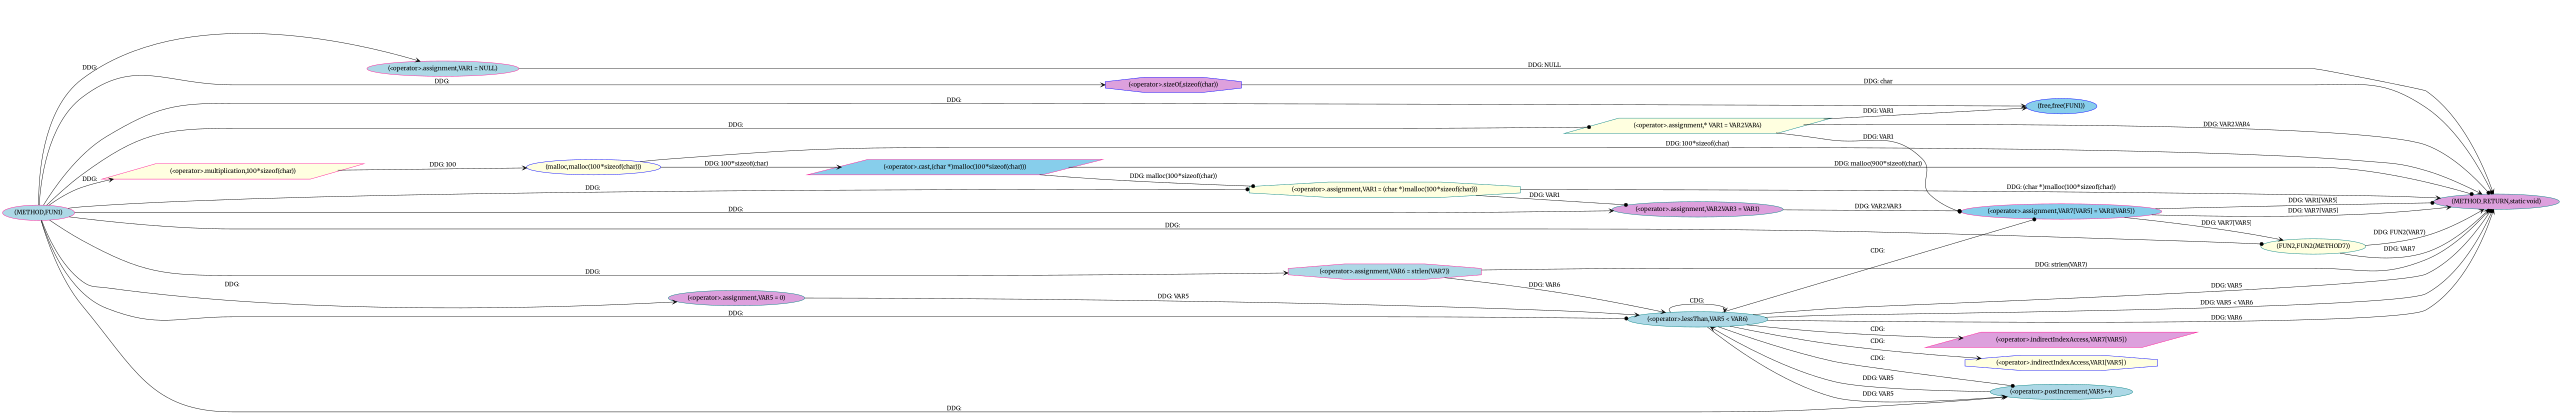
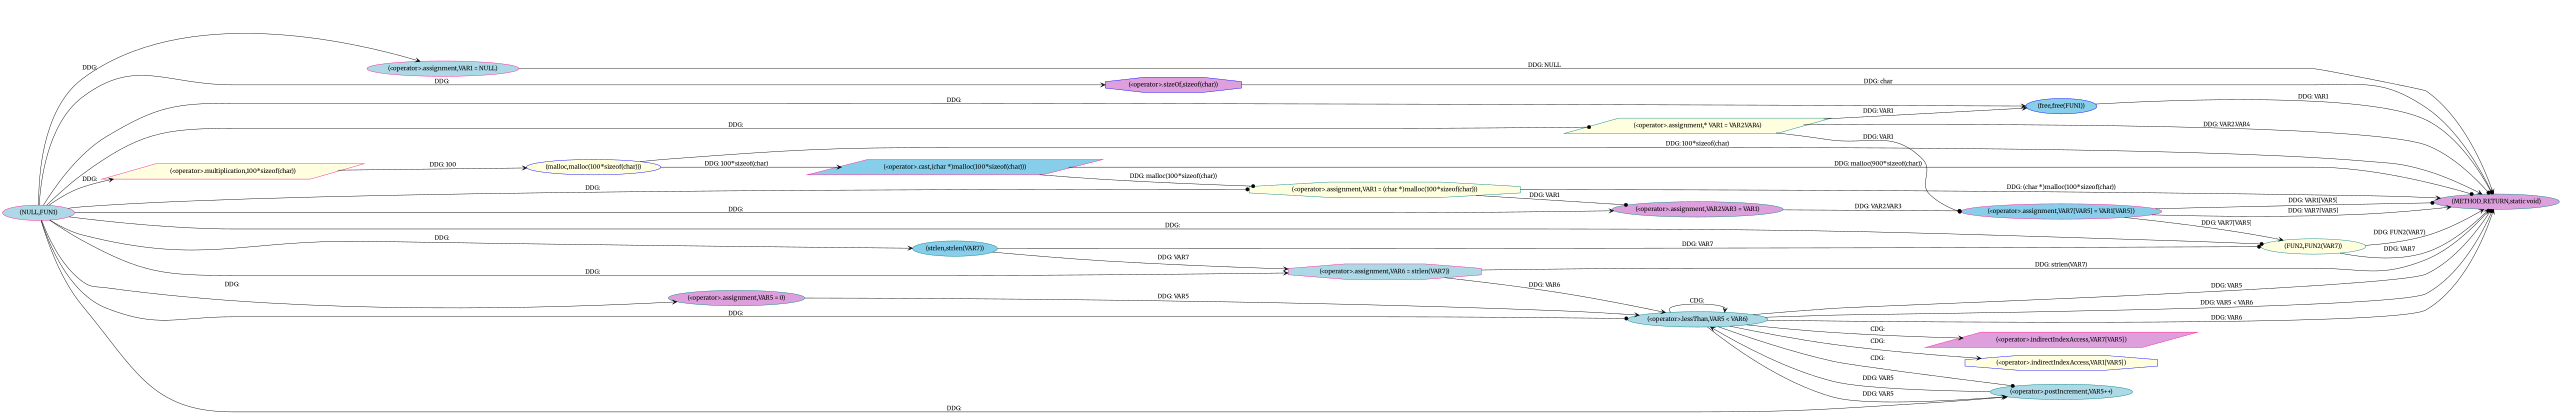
edge "(free,free(FUN1))" -> "(METHOD_RETURN,static void)": added, label "DDG: VAR1"
node "(METHOD,FUN1)": label "(METHOD,FUN1)" -> "(NULL,FUN1)"
node "(FUN2,FUN2(METHOD7))": label "(FUN2,FUN2(METHOD7))" -> "(FUN2,FUN2(VAR7))"
node "(strlen,strlen(VAR7))": added
edge "(<operator>.lessThan,VAR5 < VAR6)" -> "(<operator>.assignment,VAR7[VAR5] = VAR1[VAR5])": removed, label "CDG:"
